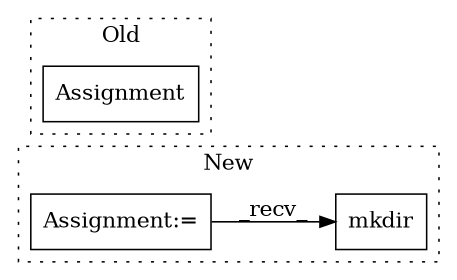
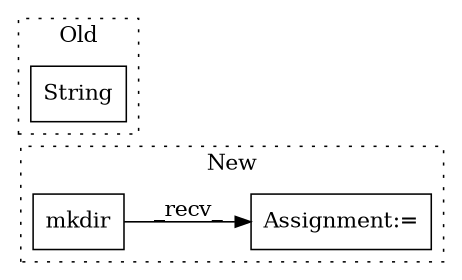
node "Assignment": label "Assignment" -> "String"
edge "Assignment:=" -> "mkdir": reversed
